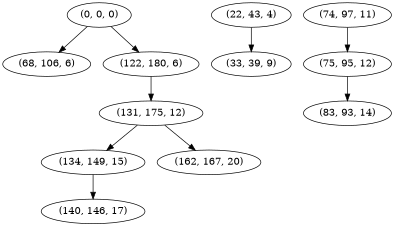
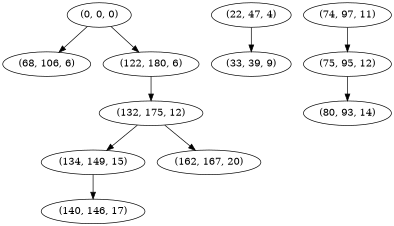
node "(22, 43, 4)": label "(22, 43, 4)" -> "(22, 47, 4)"
node "(131, 175, 12)": label "(131, 175, 12)" -> "(132, 175, 12)"
node "(83, 93, 14)": label "(83, 93, 14)" -> "(80, 93, 14)"
